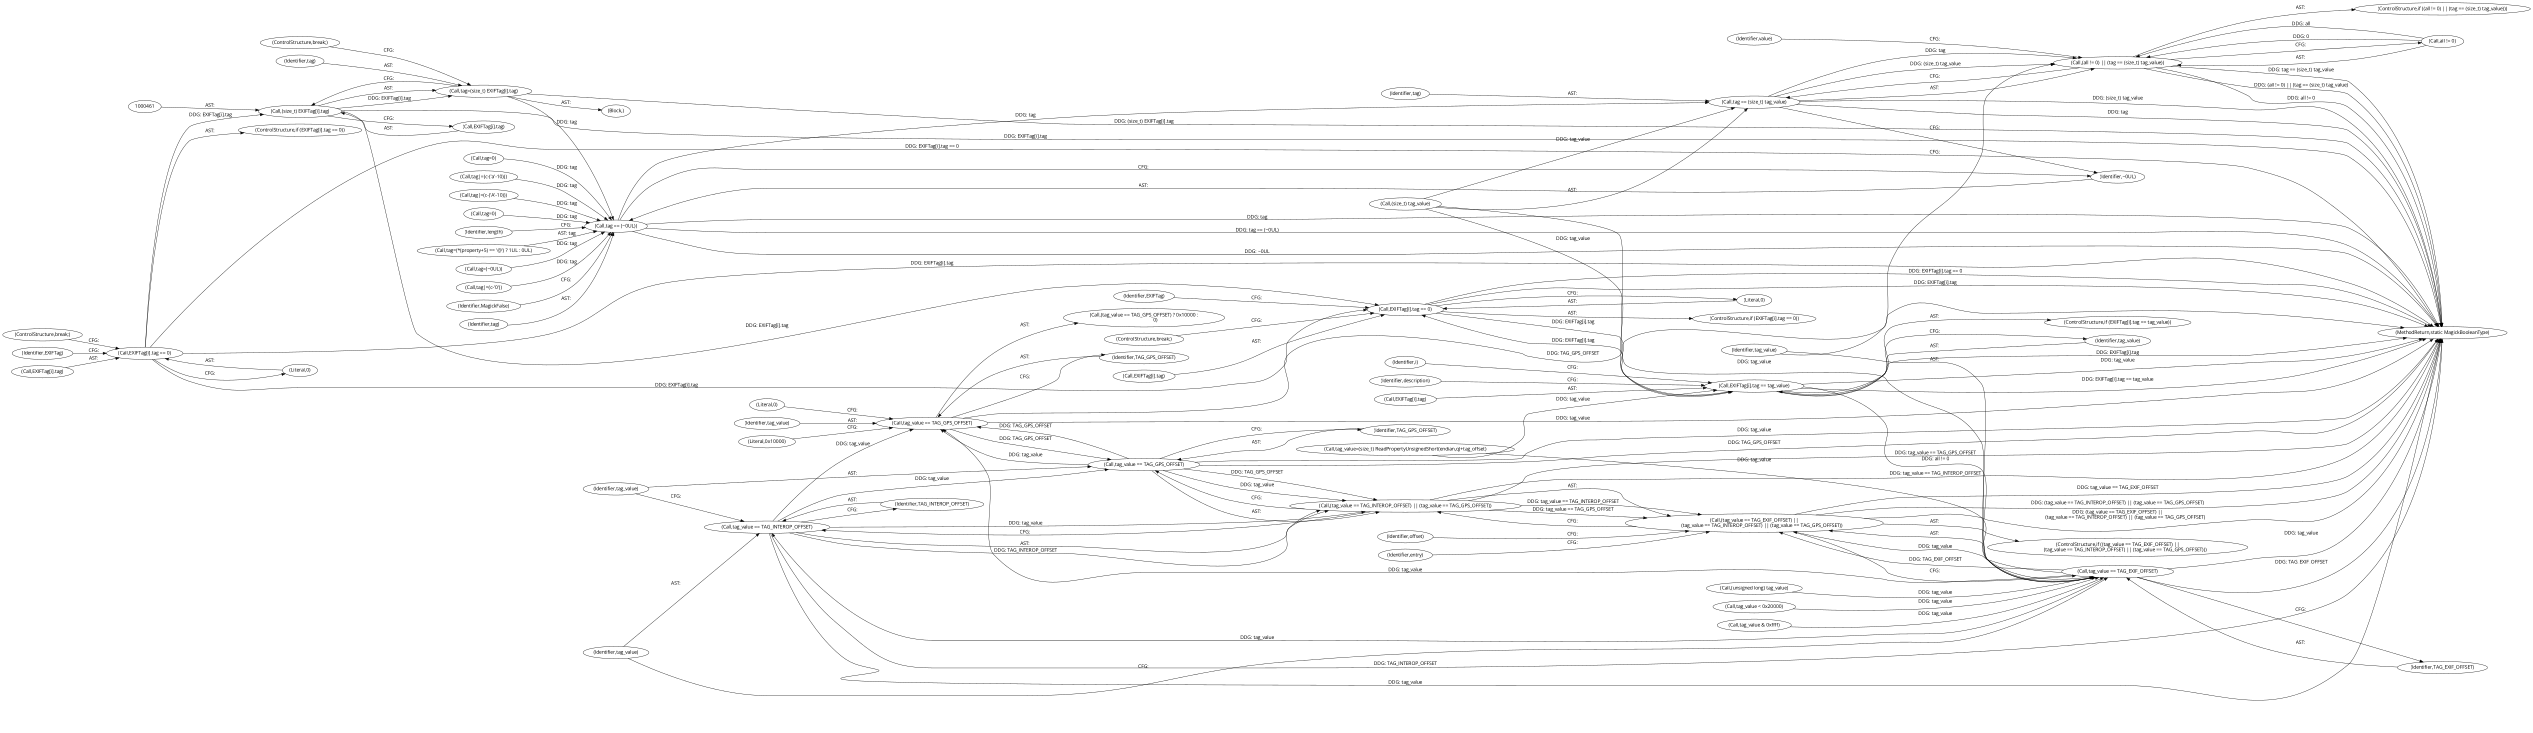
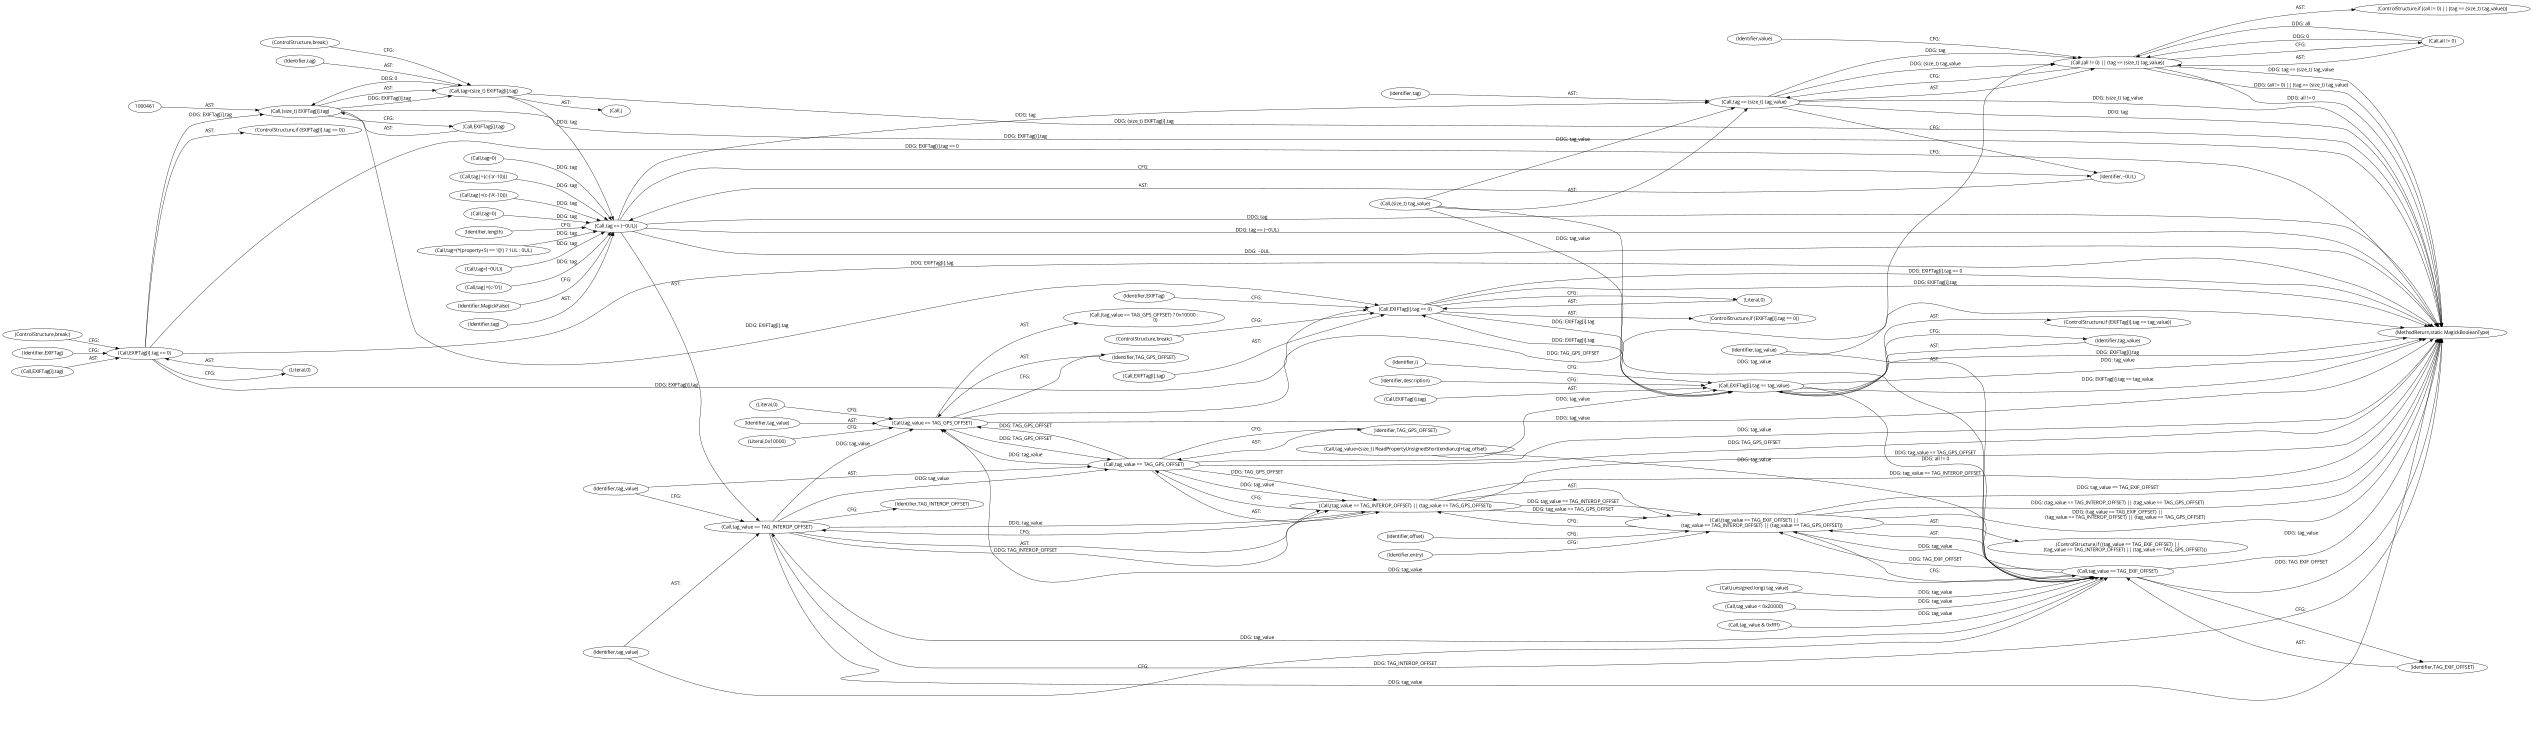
edge "(Call,tag=(size_t) EXIFTag[i].tag)" -> "(Call,(size_t) EXIFTag[i].tag)": label "CFG: " -> "DDG: 0"
node "(Block,)": label "(Block,)" -> "(Call,)"
edge "(Call,tag=(*(property+5) == '@') ? 1UL : 0UL)" -> "(Call,tag == (~0UL))": label "AST: tag" -> "DDG: tag"
edge "(Identifier,TAG_INTEROP_OFFSET)" -> "(Call,tag_value == TAG_INTEROP_OFFSET)": now "(Call,tag == (~0UL))" -> "(Call,tag_value == TAG_INTEROP_OFFSET)"
